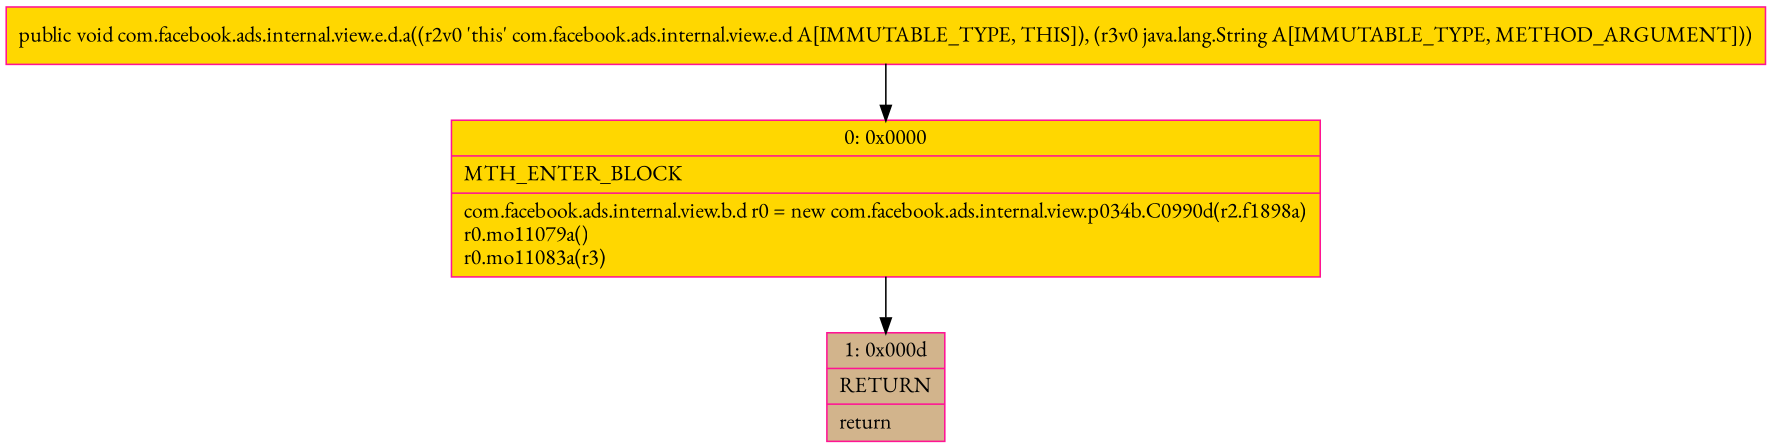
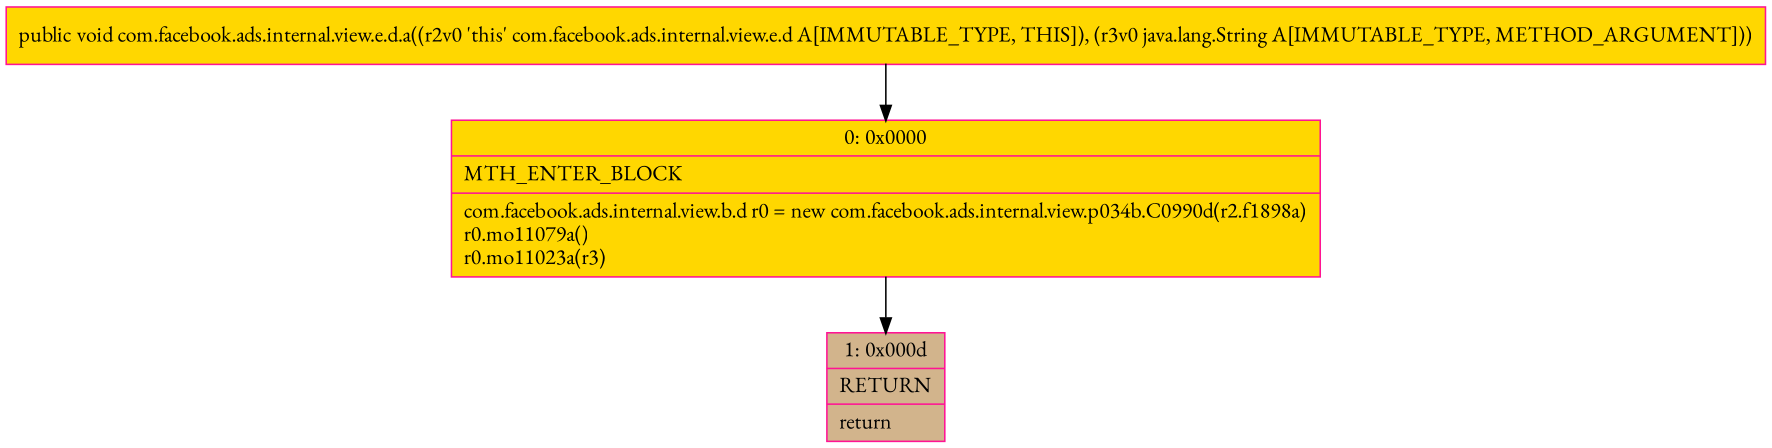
node "0: 0x0000": text "r0.mo11083a(r3)" -> "r0.mo11023a(r3)"
